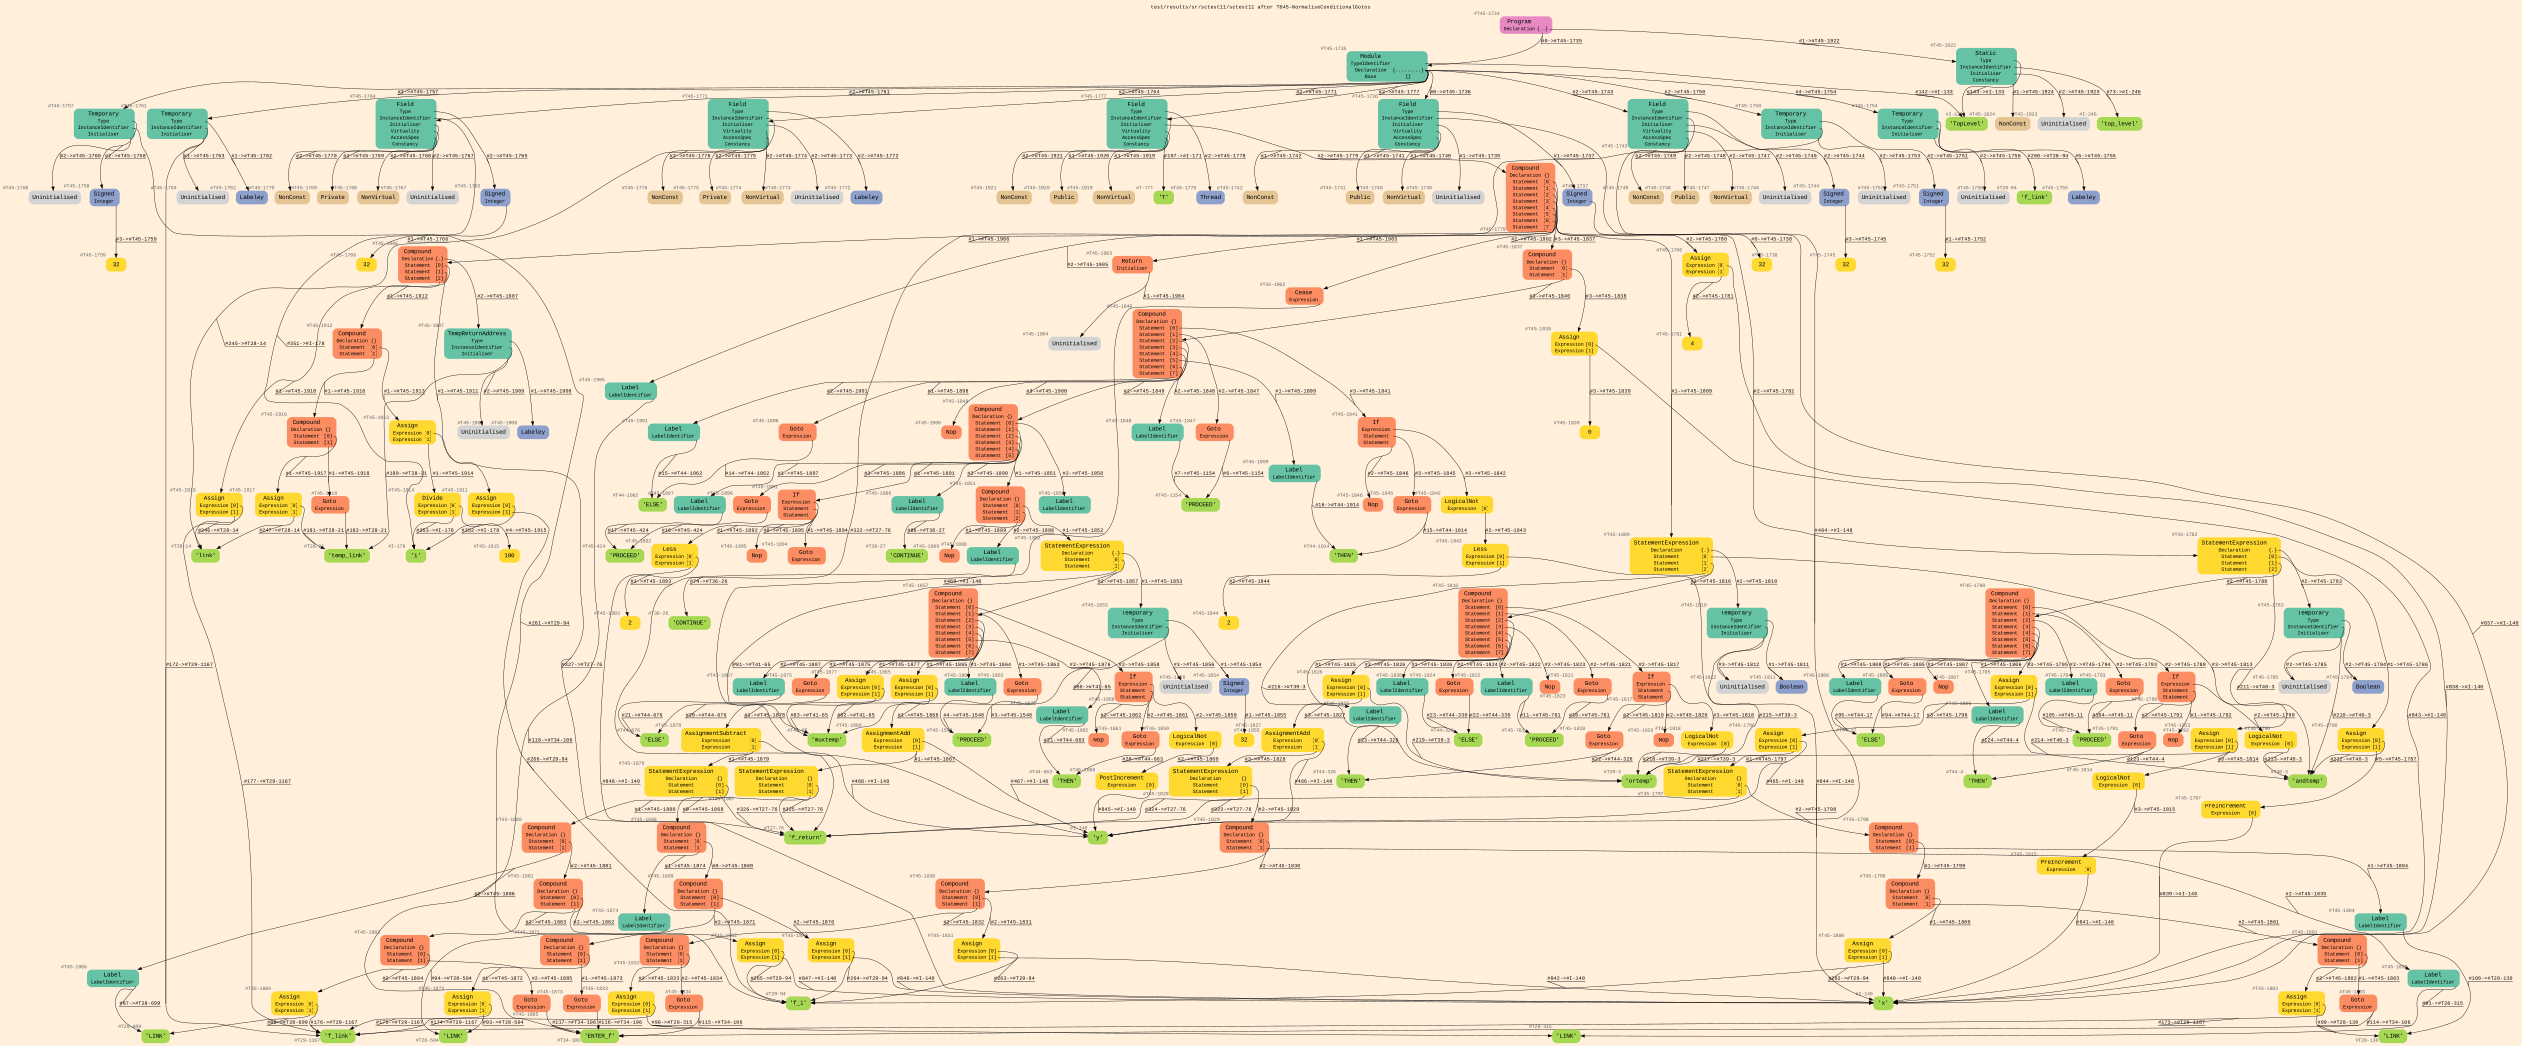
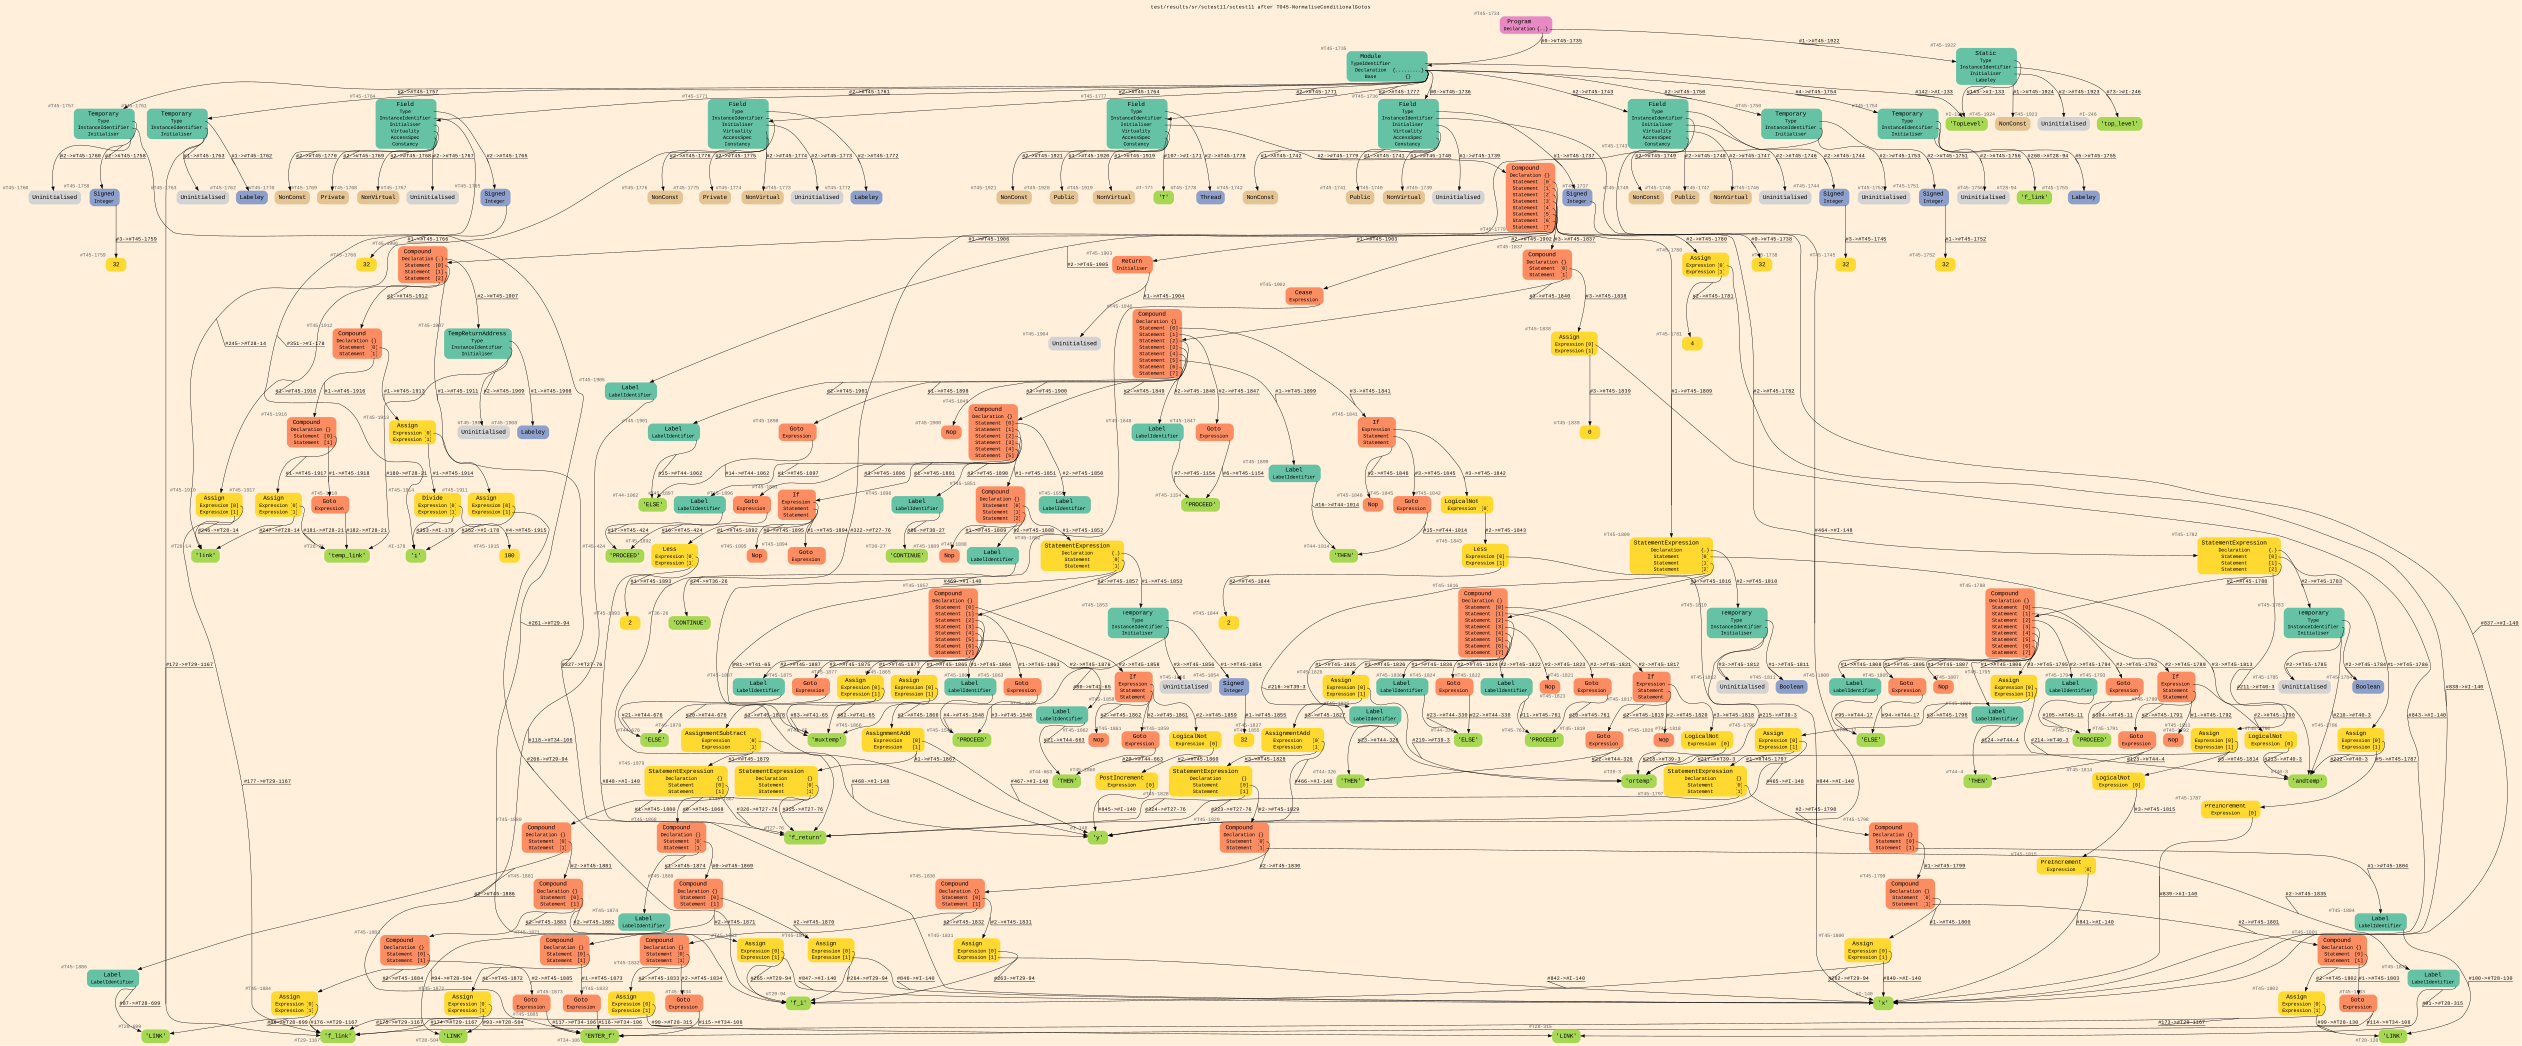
node "Static": text "Constancy" -> "Labeley"
